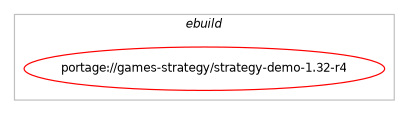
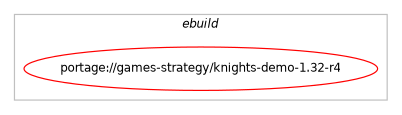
node "portage://games-strategy/strategy-demo-1.32-r4": label "portage://games-strategy/strategy-demo-1.32-r4" -> "portage://games-strategy/knights-demo-1.32-r4"
